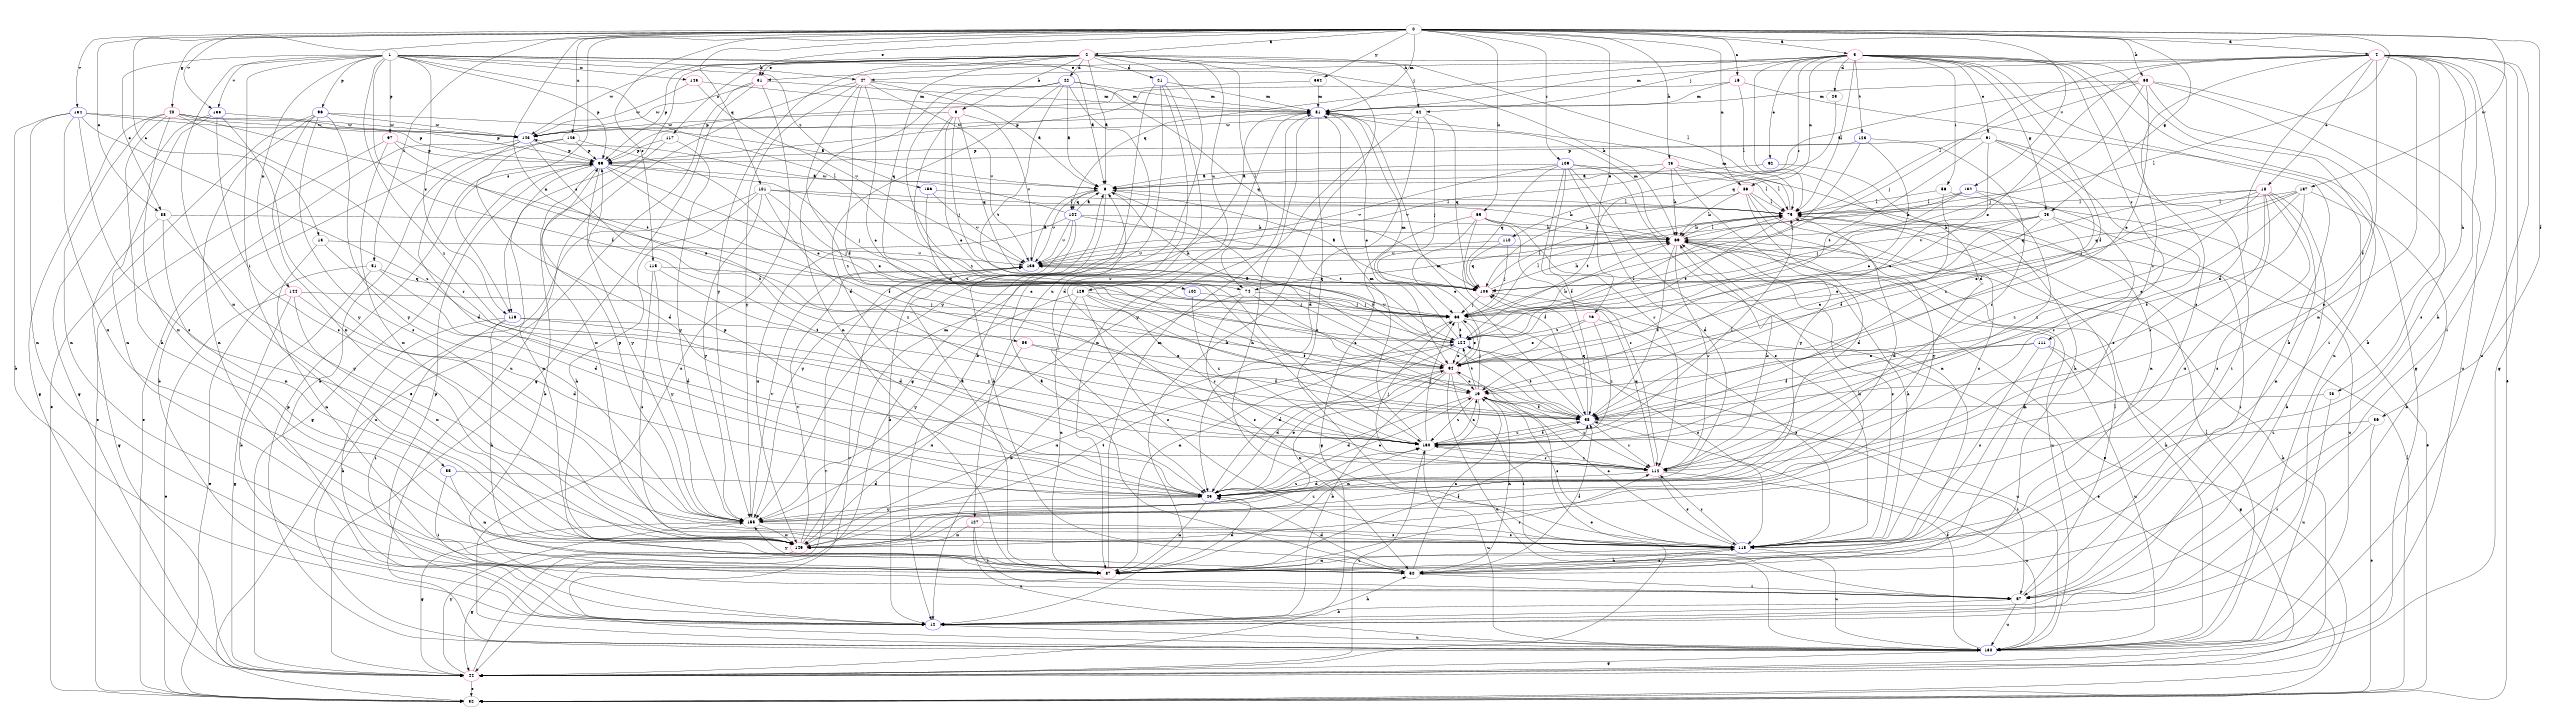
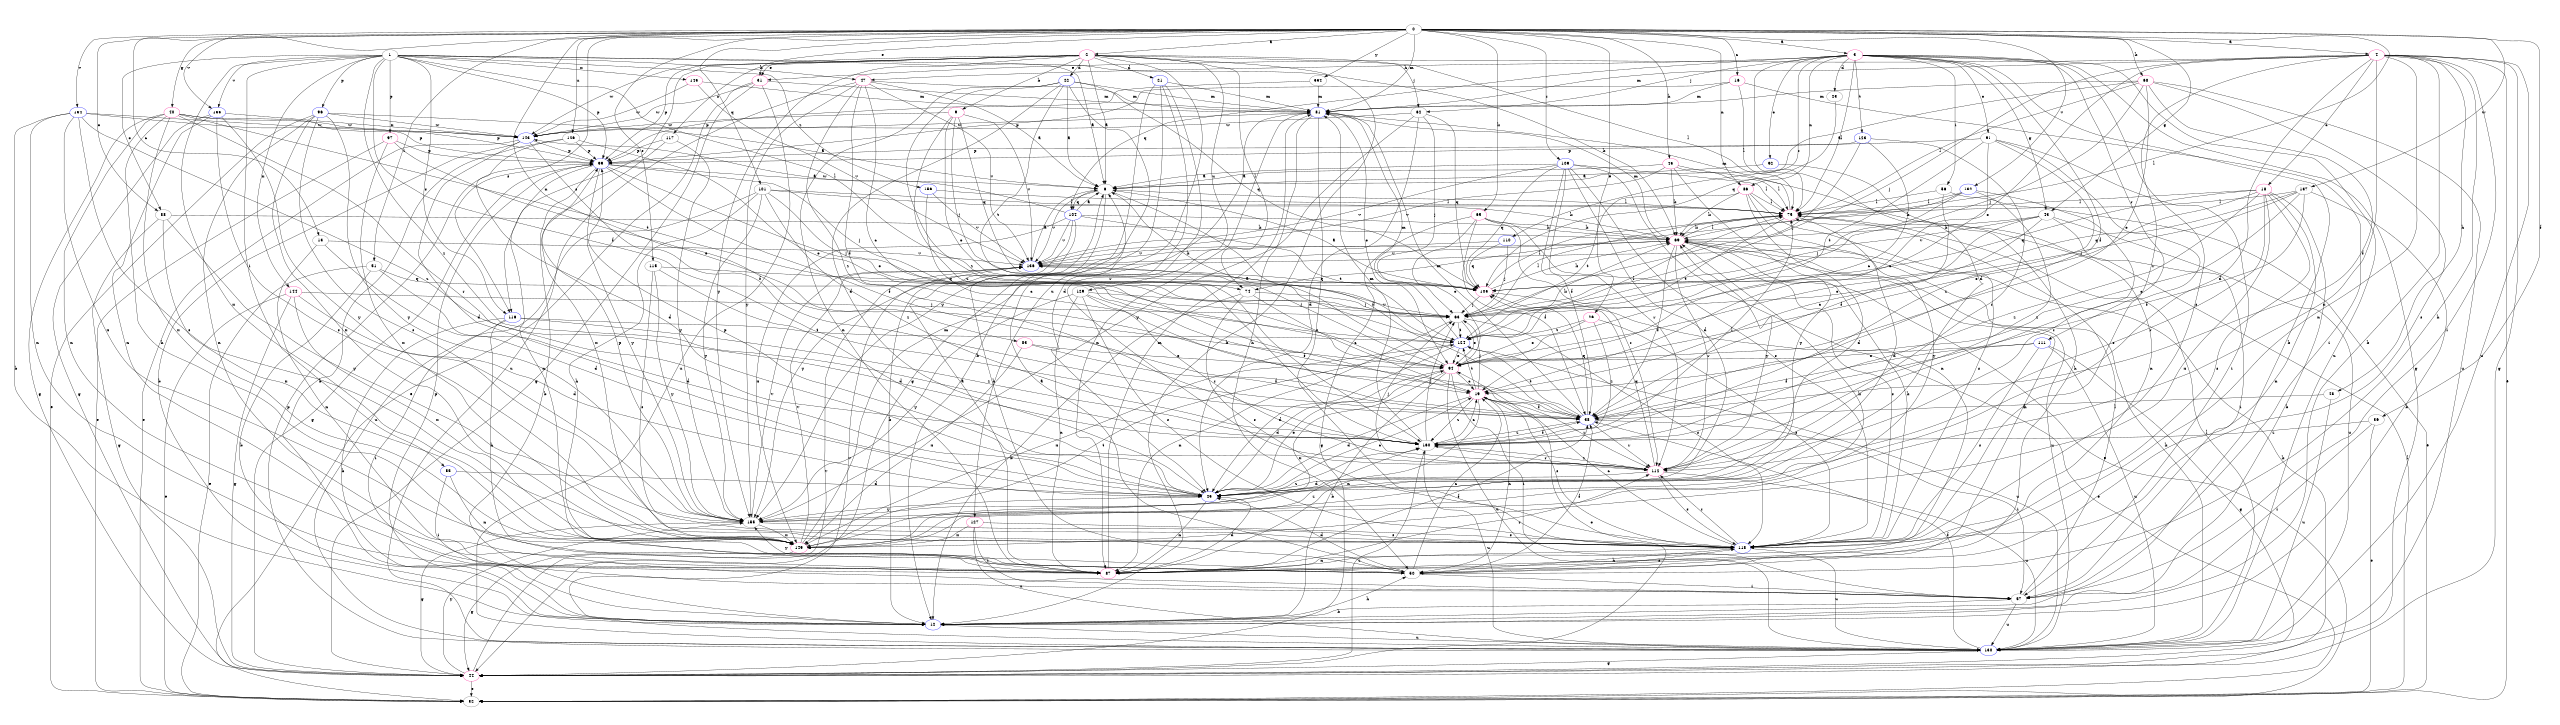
edge "135" -> "143": label "w" -> "x"
node "102": removed
edge "112" -> "69": label "k" -> "y"
